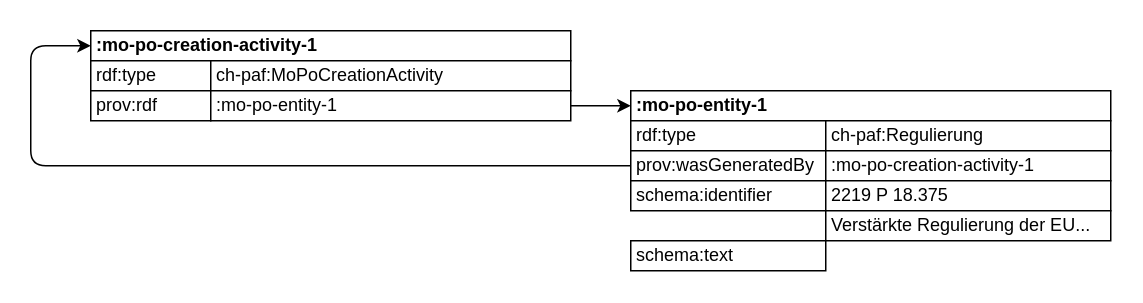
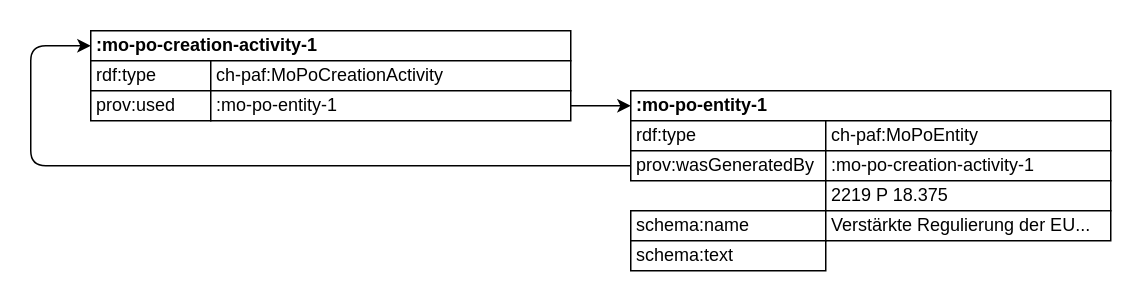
node "prov:rdf": label "prov:rdf" -> "prov:used"
node "ch-paf:Regulierung": label "ch-paf:Regulierung" -> "ch-paf:MoPoEntity"
node "schema:identifier": removed
node "schema:name": added
